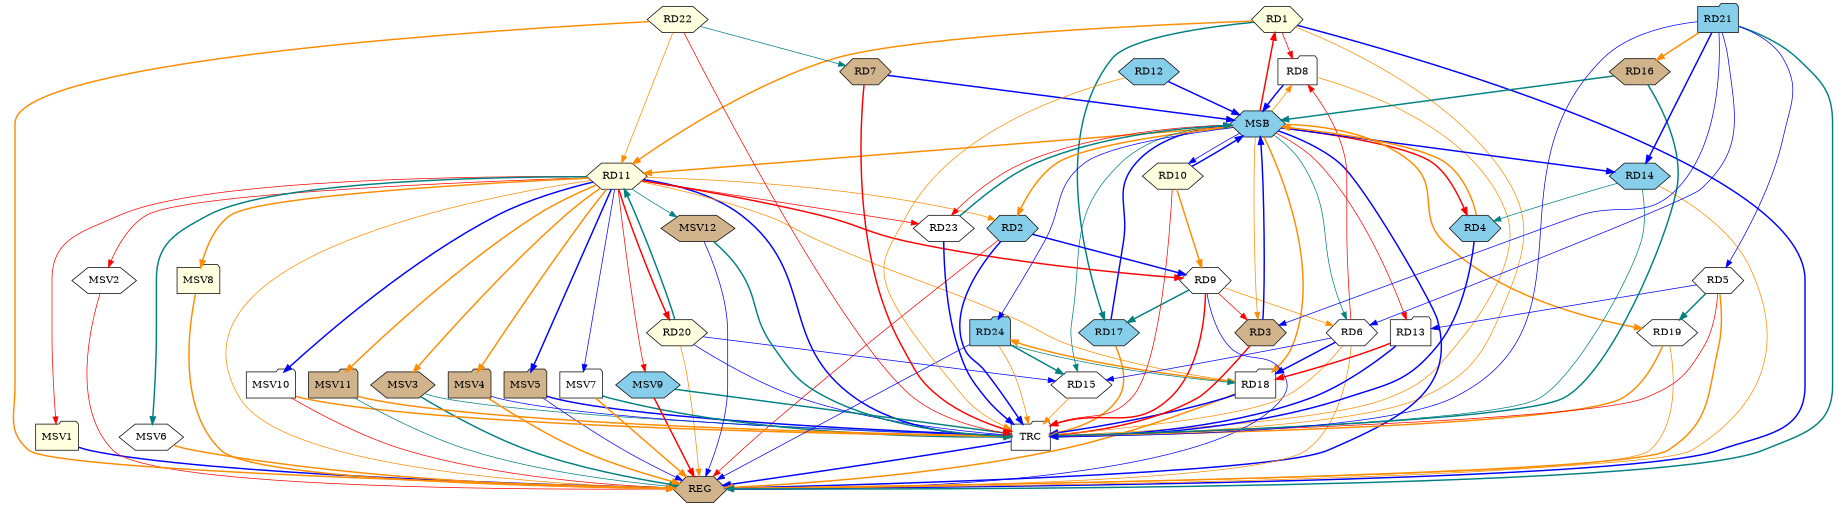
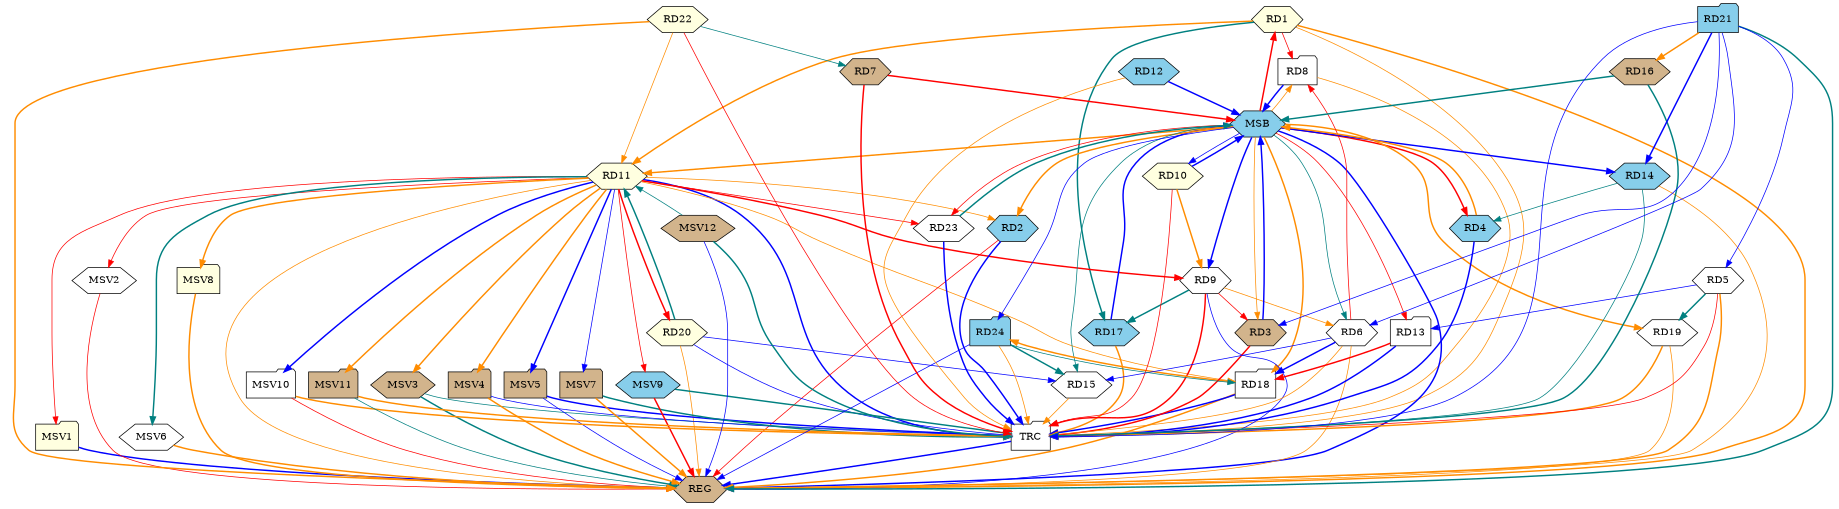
edge "RD7" -> "MSB": color blue -> red
edge "RD11" -> "MSV12": reversed
edge "RD2" -> "RD9": now "MSB" -> "RD9"
node "MSV7": fillcolor white -> tan
edge "RD1" -> "REG": color blue -> darkorange
